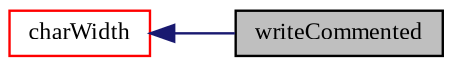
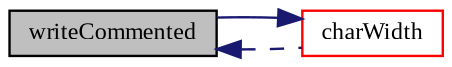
edge "charWidth" -> "writeCommented": added
